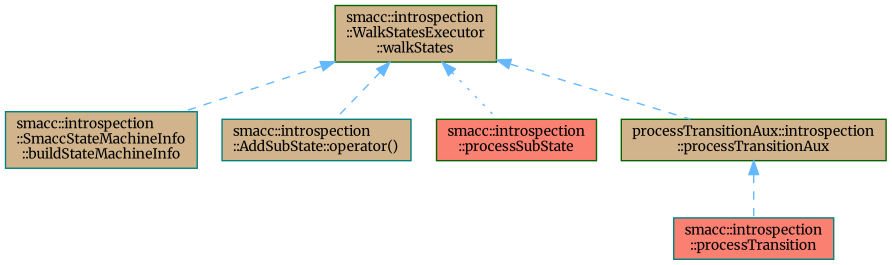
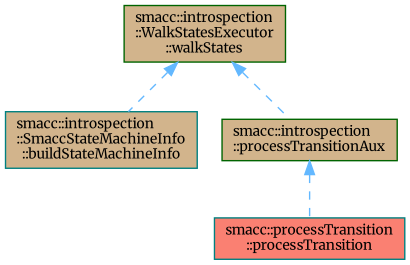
node "smacc::introspection ::AddSubState::operator()": removed
node "smacc::introspection ::processSubState": removed
node "processTransitionAux::introspection ::processTransitionAux": label "processTransitionAux::introspection ::processTransitionAux" -> "smacc::introspection ::processTransitionAux"
node "smacc::introspection ::processTransition": label "smacc::introspection ::processTransition" -> "smacc::processTransition ::processTransition"
